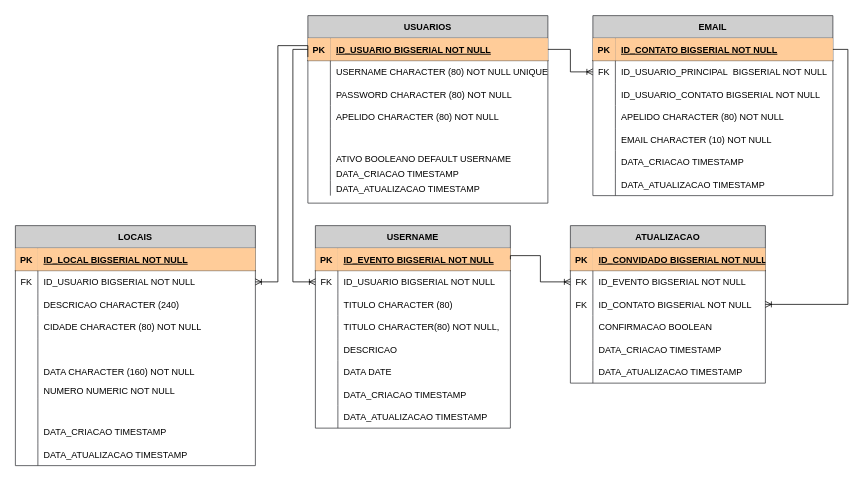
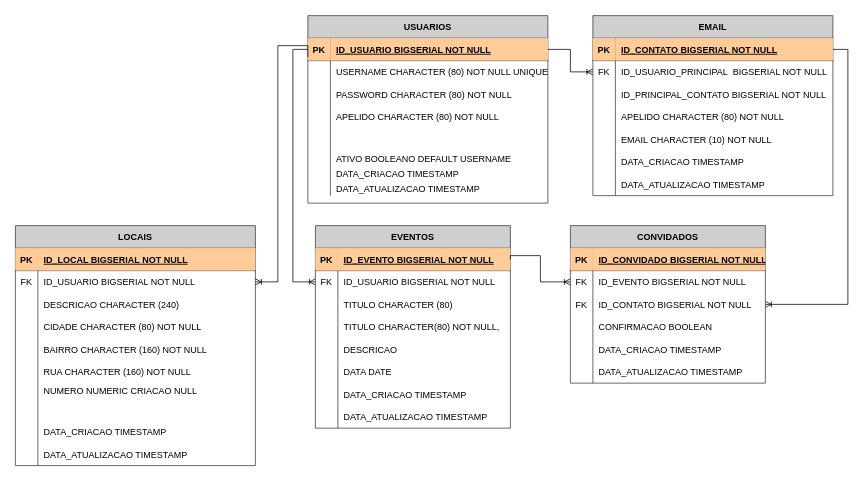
node "ID_USUARIO_CONTATO BIGSERIAL NOT NULL": label "ID_USUARIO_CONTATO BIGSERIAL NOT NULL" -> "ID_PRINCIPAL_CONTATO BIGSERIAL NOT NULL"
node "USERNAME": label "USERNAME" -> "EVENTOS"
node "ATUALIZACAO": label "ATUALIZACAO" -> "CONVIDADOS"
node "BAIRRO CHARACTER (160) NOT NULL": added
node "DATA CHARACTER (160) NOT NULL": label "DATA CHARACTER (160) NOT NULL" -> "RUA CHARACTER (160) NOT NULL"
node "NUMERO NUMERIC NOT NULL": label "NUMERO NUMERIC NOT NULL" -> "NUMERO NUMERIC CRIACAO NULL"
